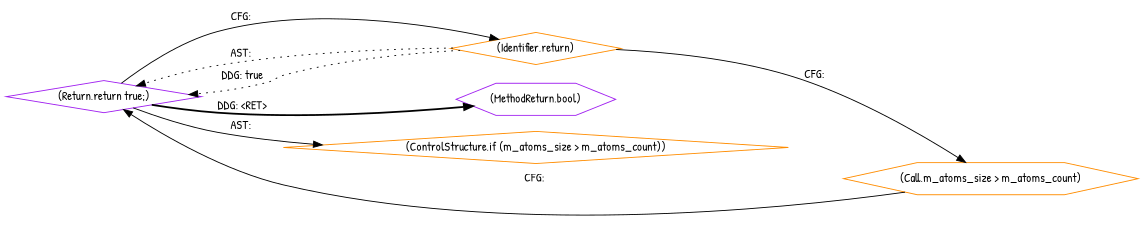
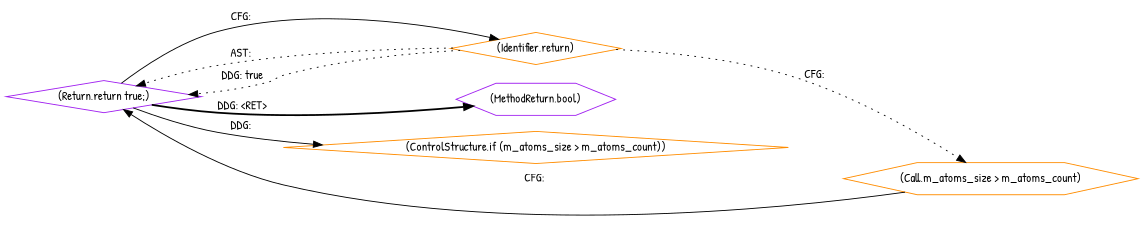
edge "(Identifier,return)" -> "(Call,m_atoms_size > m_atoms_count)": style solid -> dotted
edge "(Return,return true;)" -> "(ControlStructure,if (m_atoms_size > m_atoms_count))": label "AST: " -> "DDG: "
